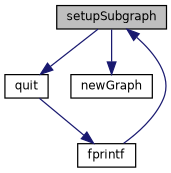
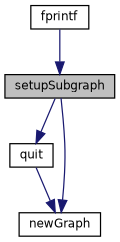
edge "quit" -> "fprintf": now "quit" -> "newGraph"
